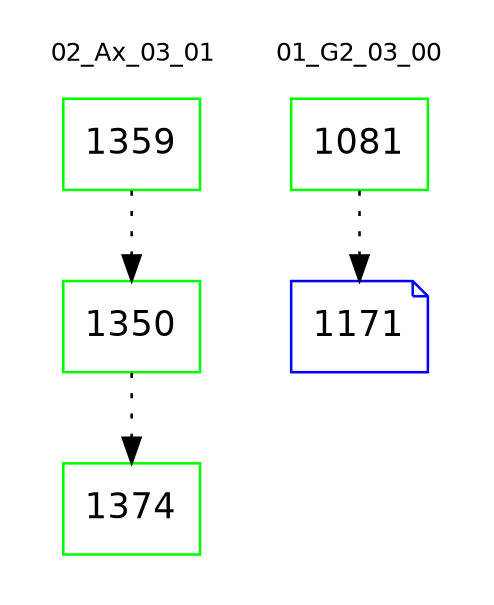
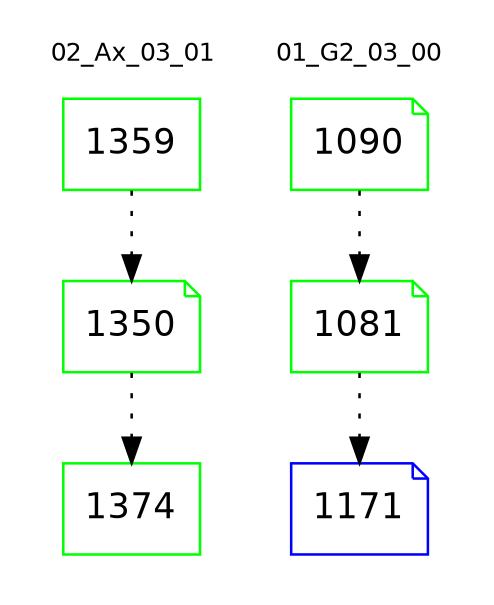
node "1081": shape box -> note
node "1090": added
node "1350": shape box -> note
